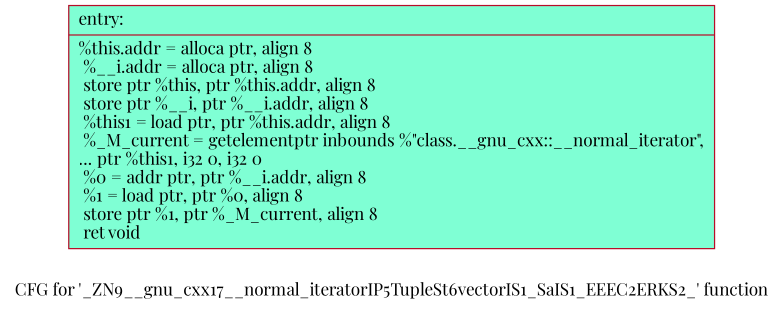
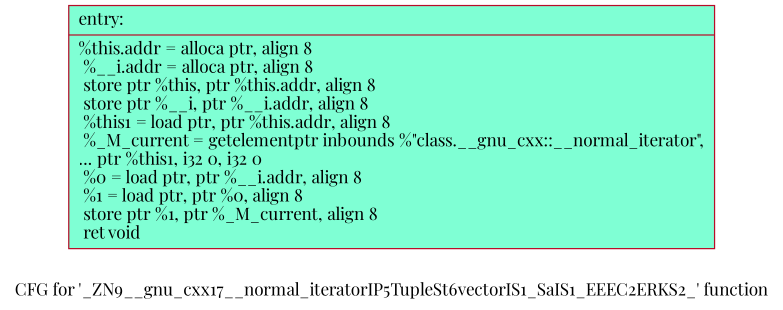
node "entry:": text "%0 = addr ptr, ptr %__i.addr, align 8" -> "%0 = load ptr, ptr %__i.addr, align 8"
